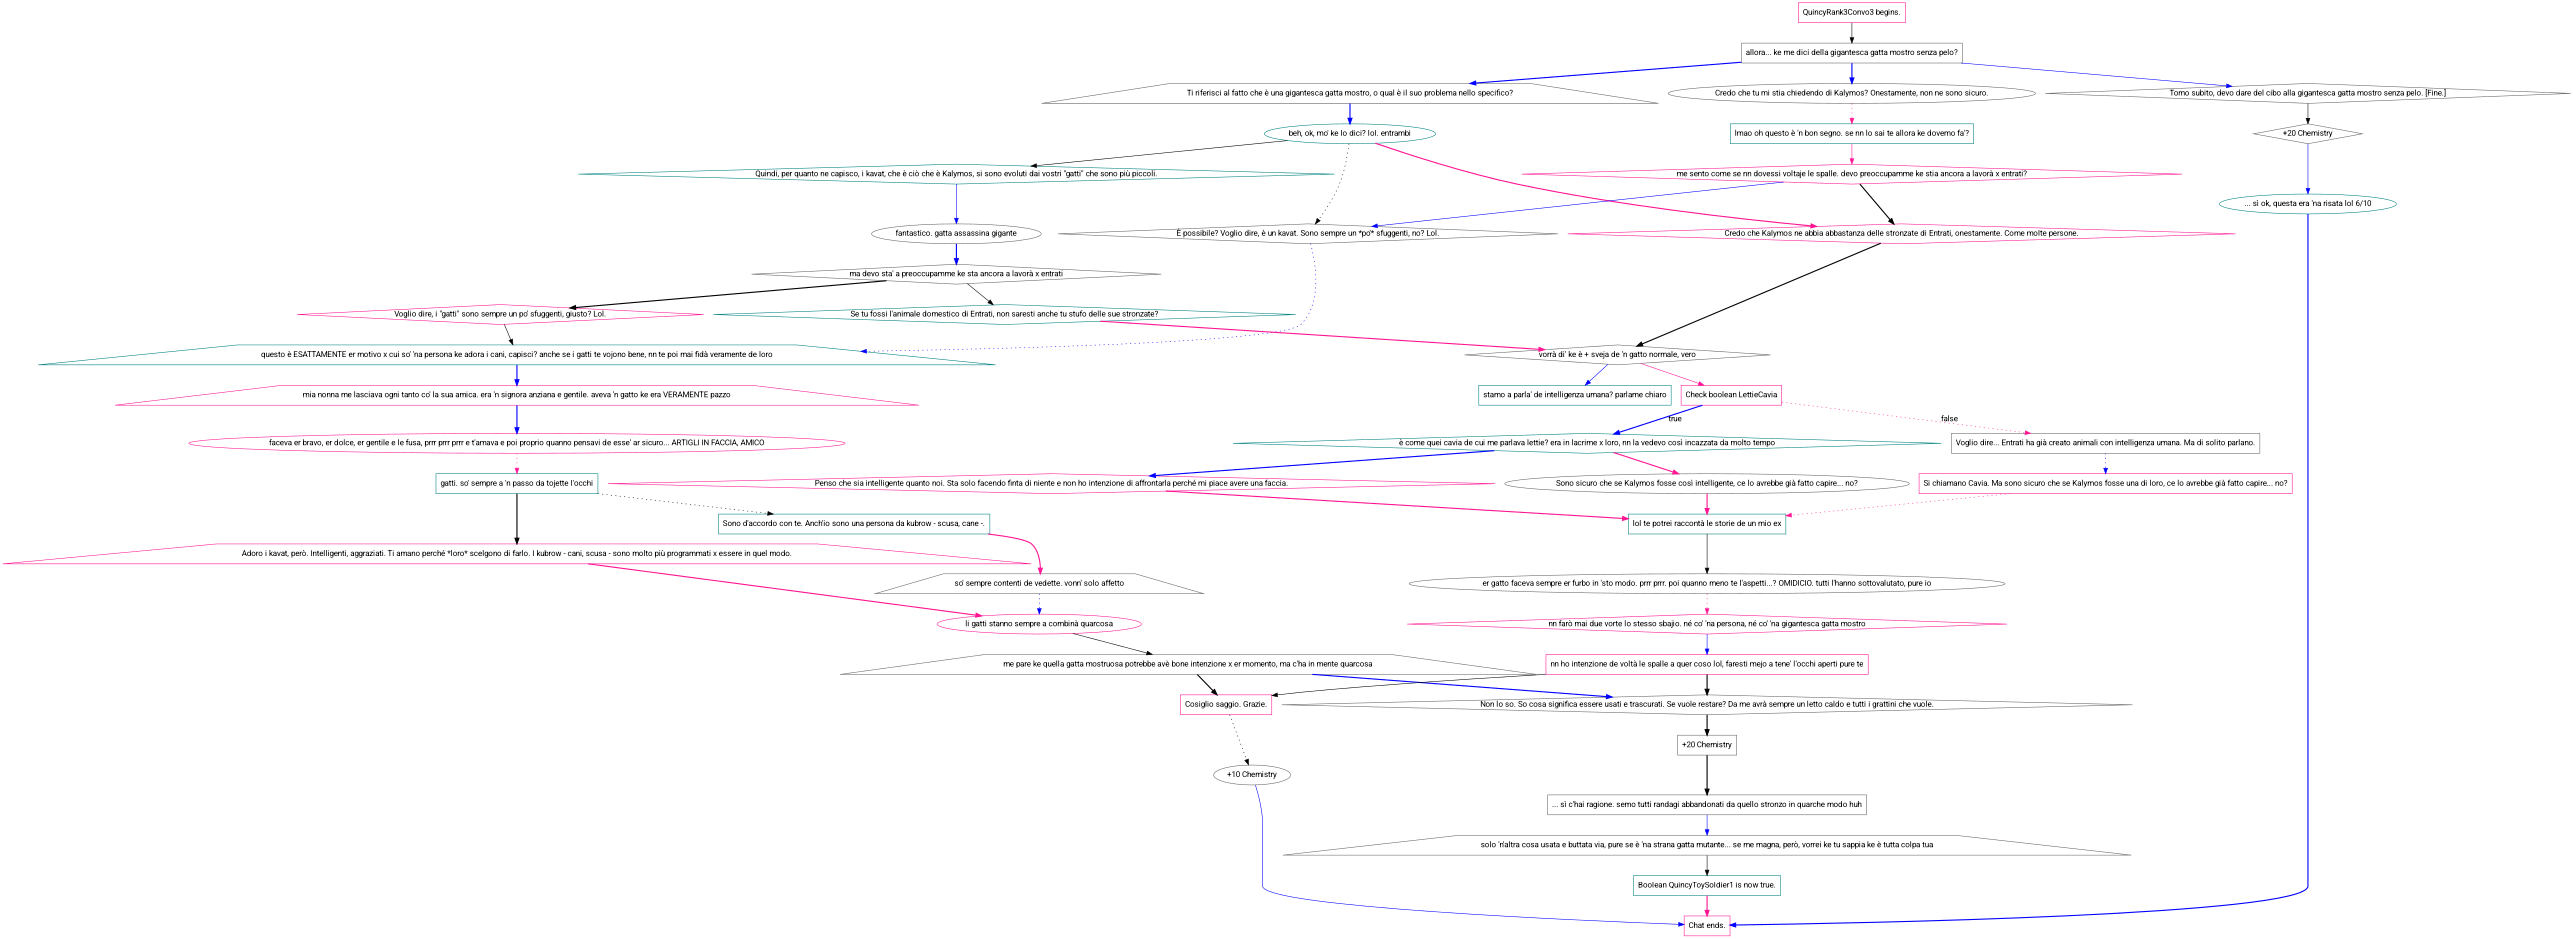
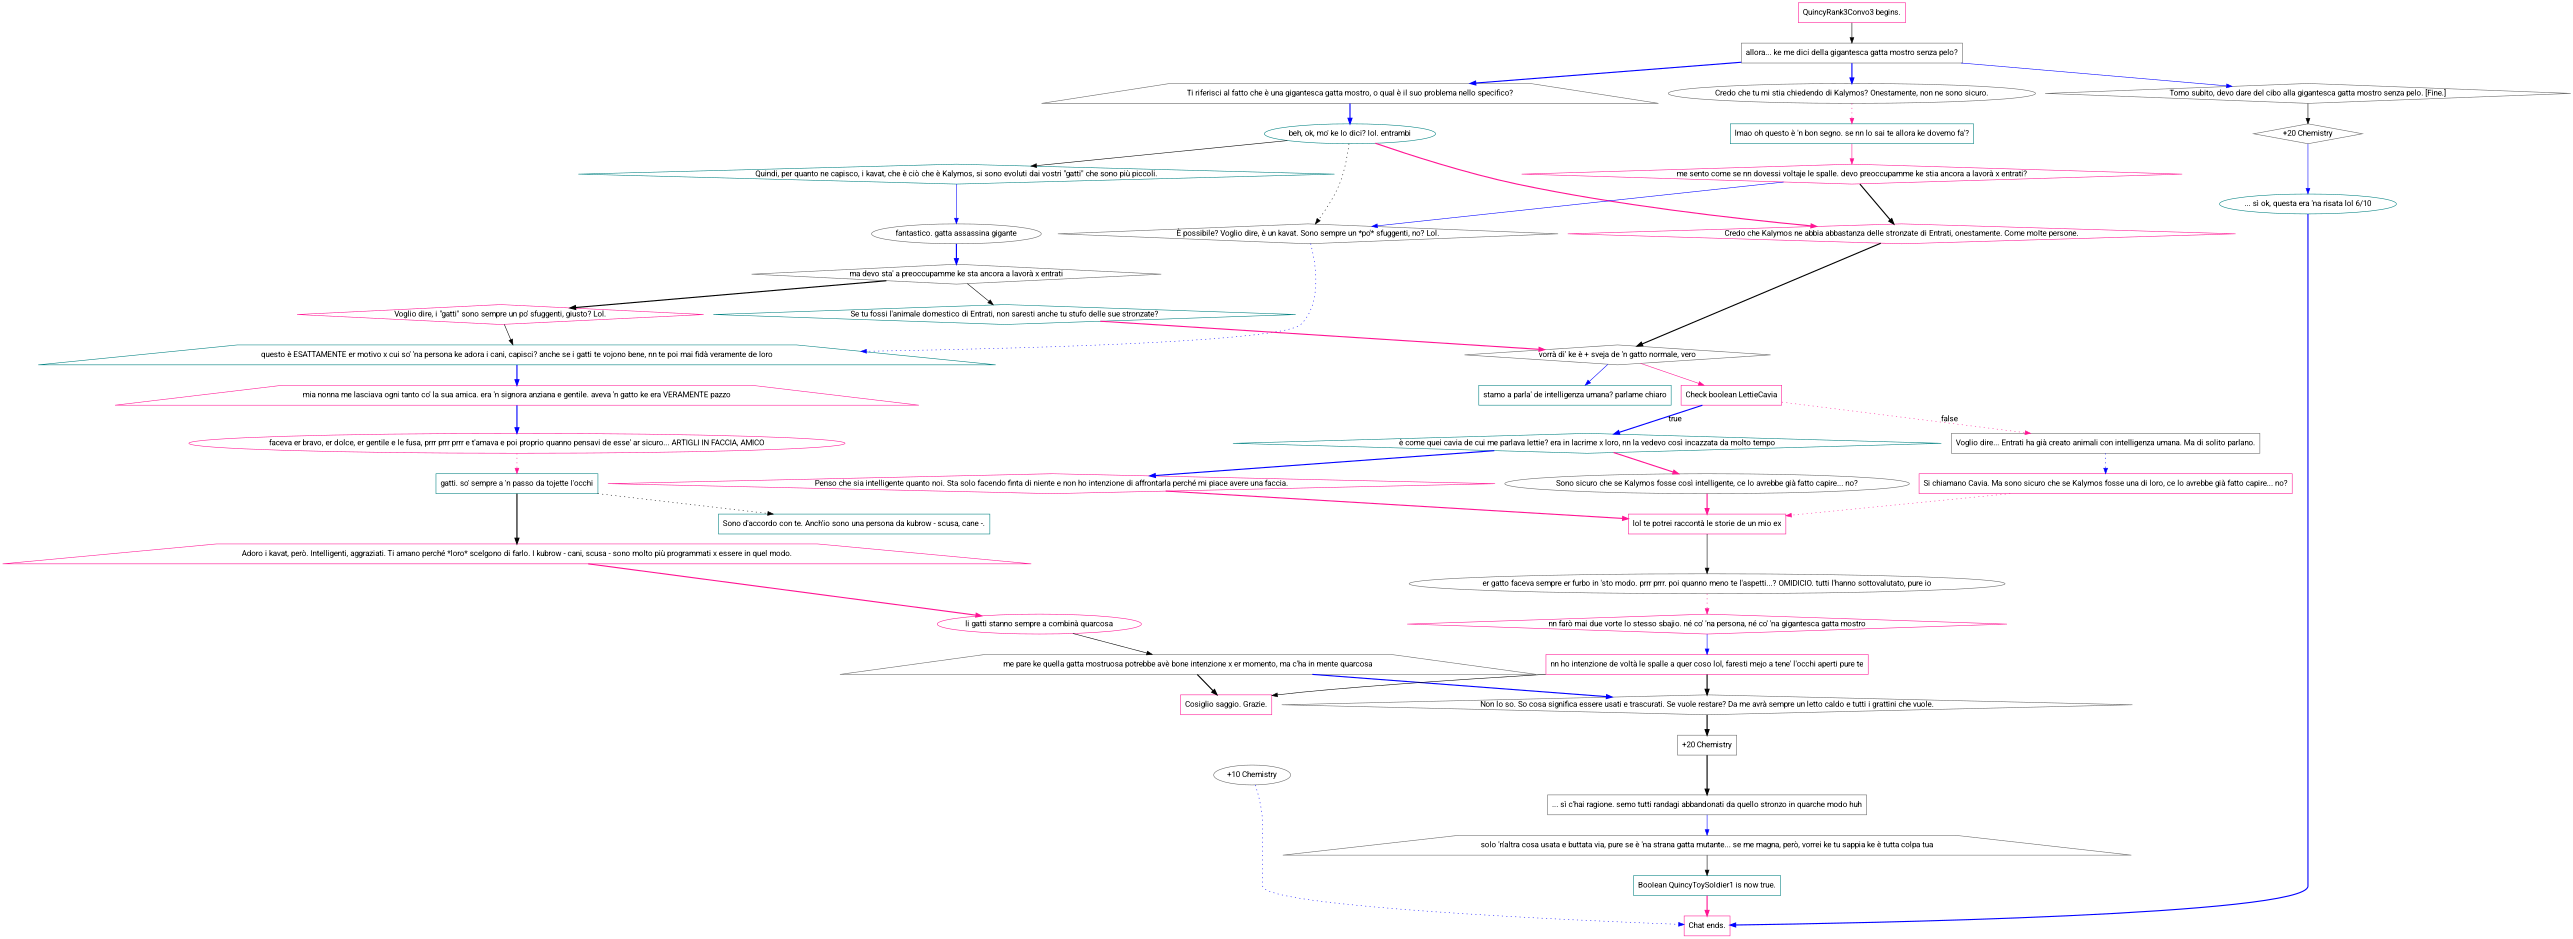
node "lol te potrei raccontà le storie de un mio ex": color teal -> deeppink
node "so' sempre contenti de vedette. vonn' solo affetto": removed
edge "Cosiglio saggio. Grazie." -> "+10 Chemistry": removed
edge "+10 Chemistry" -> "Chat ends.": style solid -> dotted
